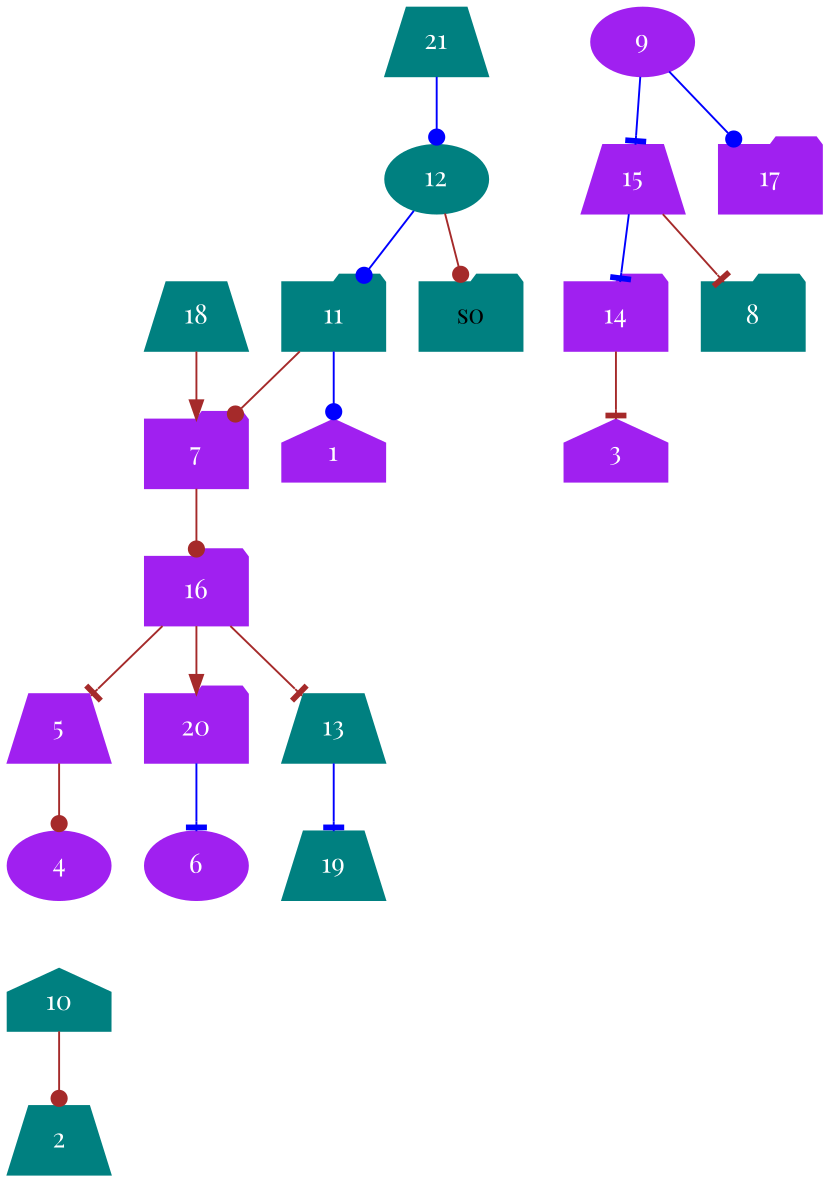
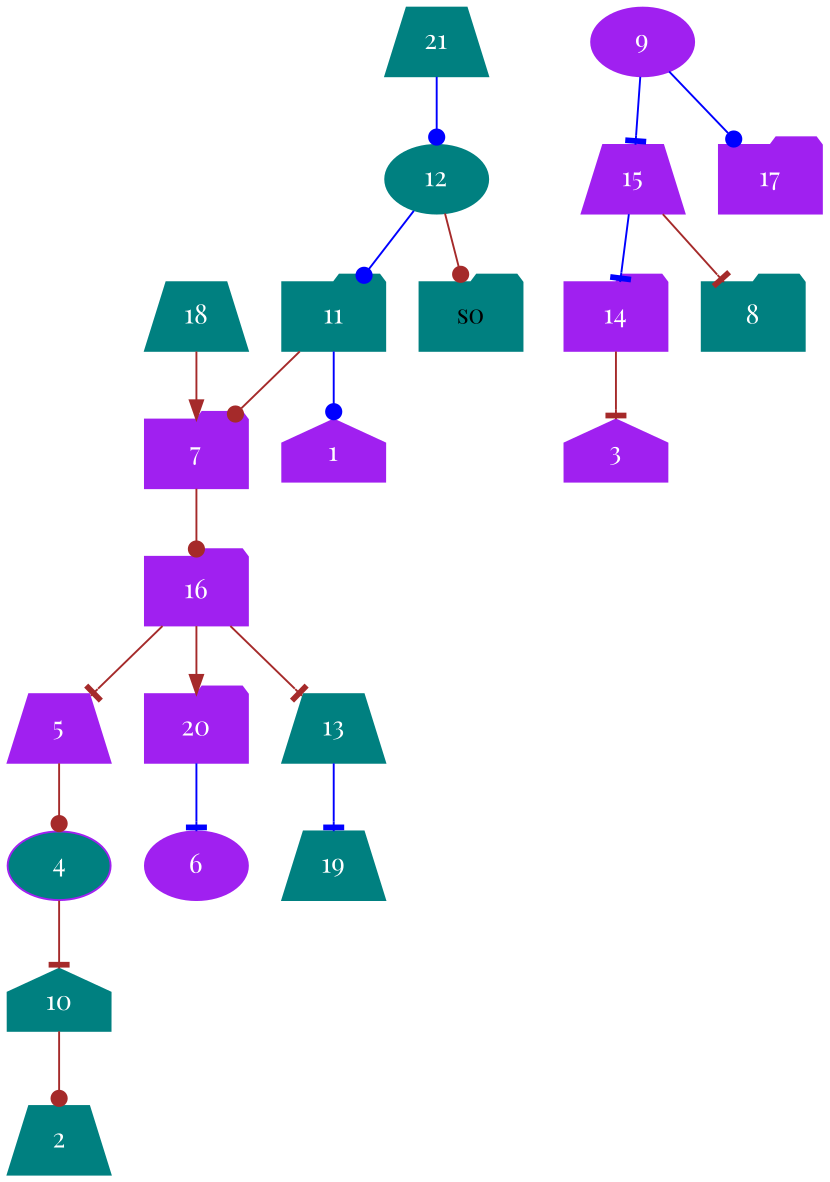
node "4": fillcolor purple -> teal
edge "4" -> "10": added
